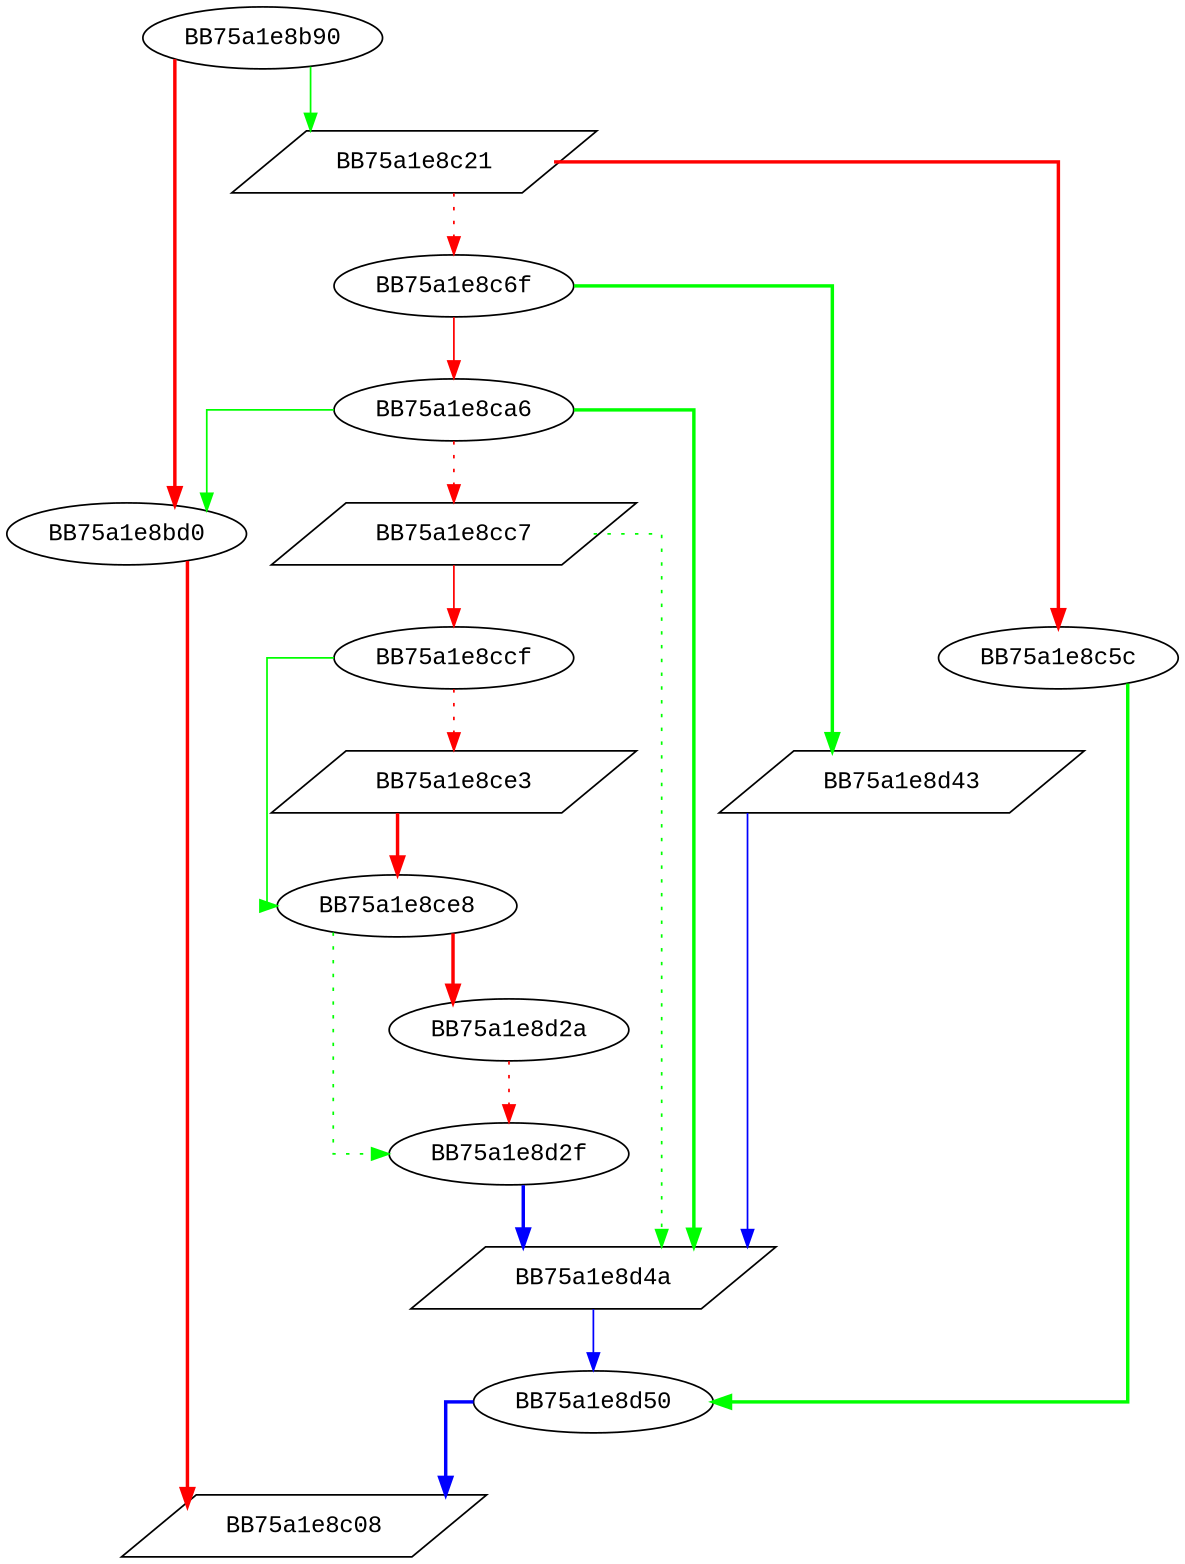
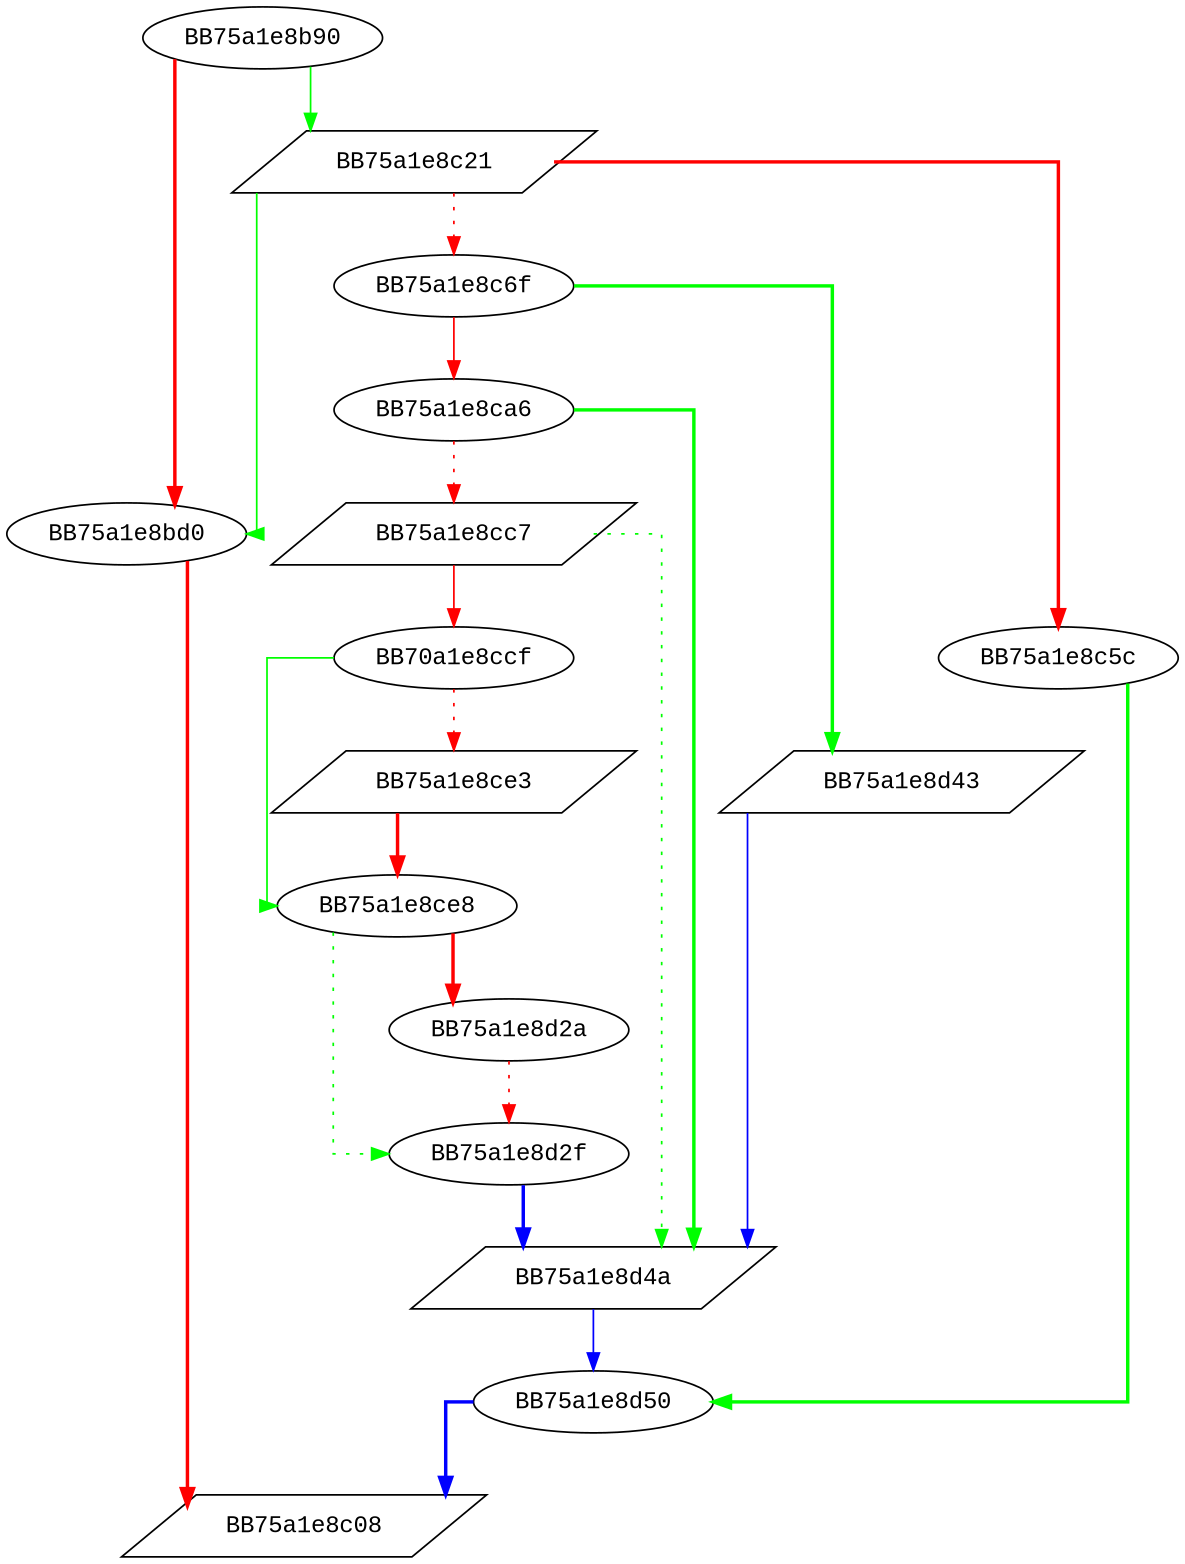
edge "BB75a1e8ca6" -> "BB75a1e8bd0": now "BB75a1e8c21" -> "BB75a1e8bd0"
node "BB75a1e8ccf": label "BB75a1e8ccf" -> "BB70a1e8ccf"
